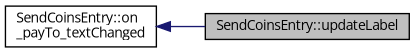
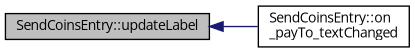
edge "SendCoinsEntry::updateLabel" -> "SendCoinsEntry::on _payTo_textChanged": reversed
